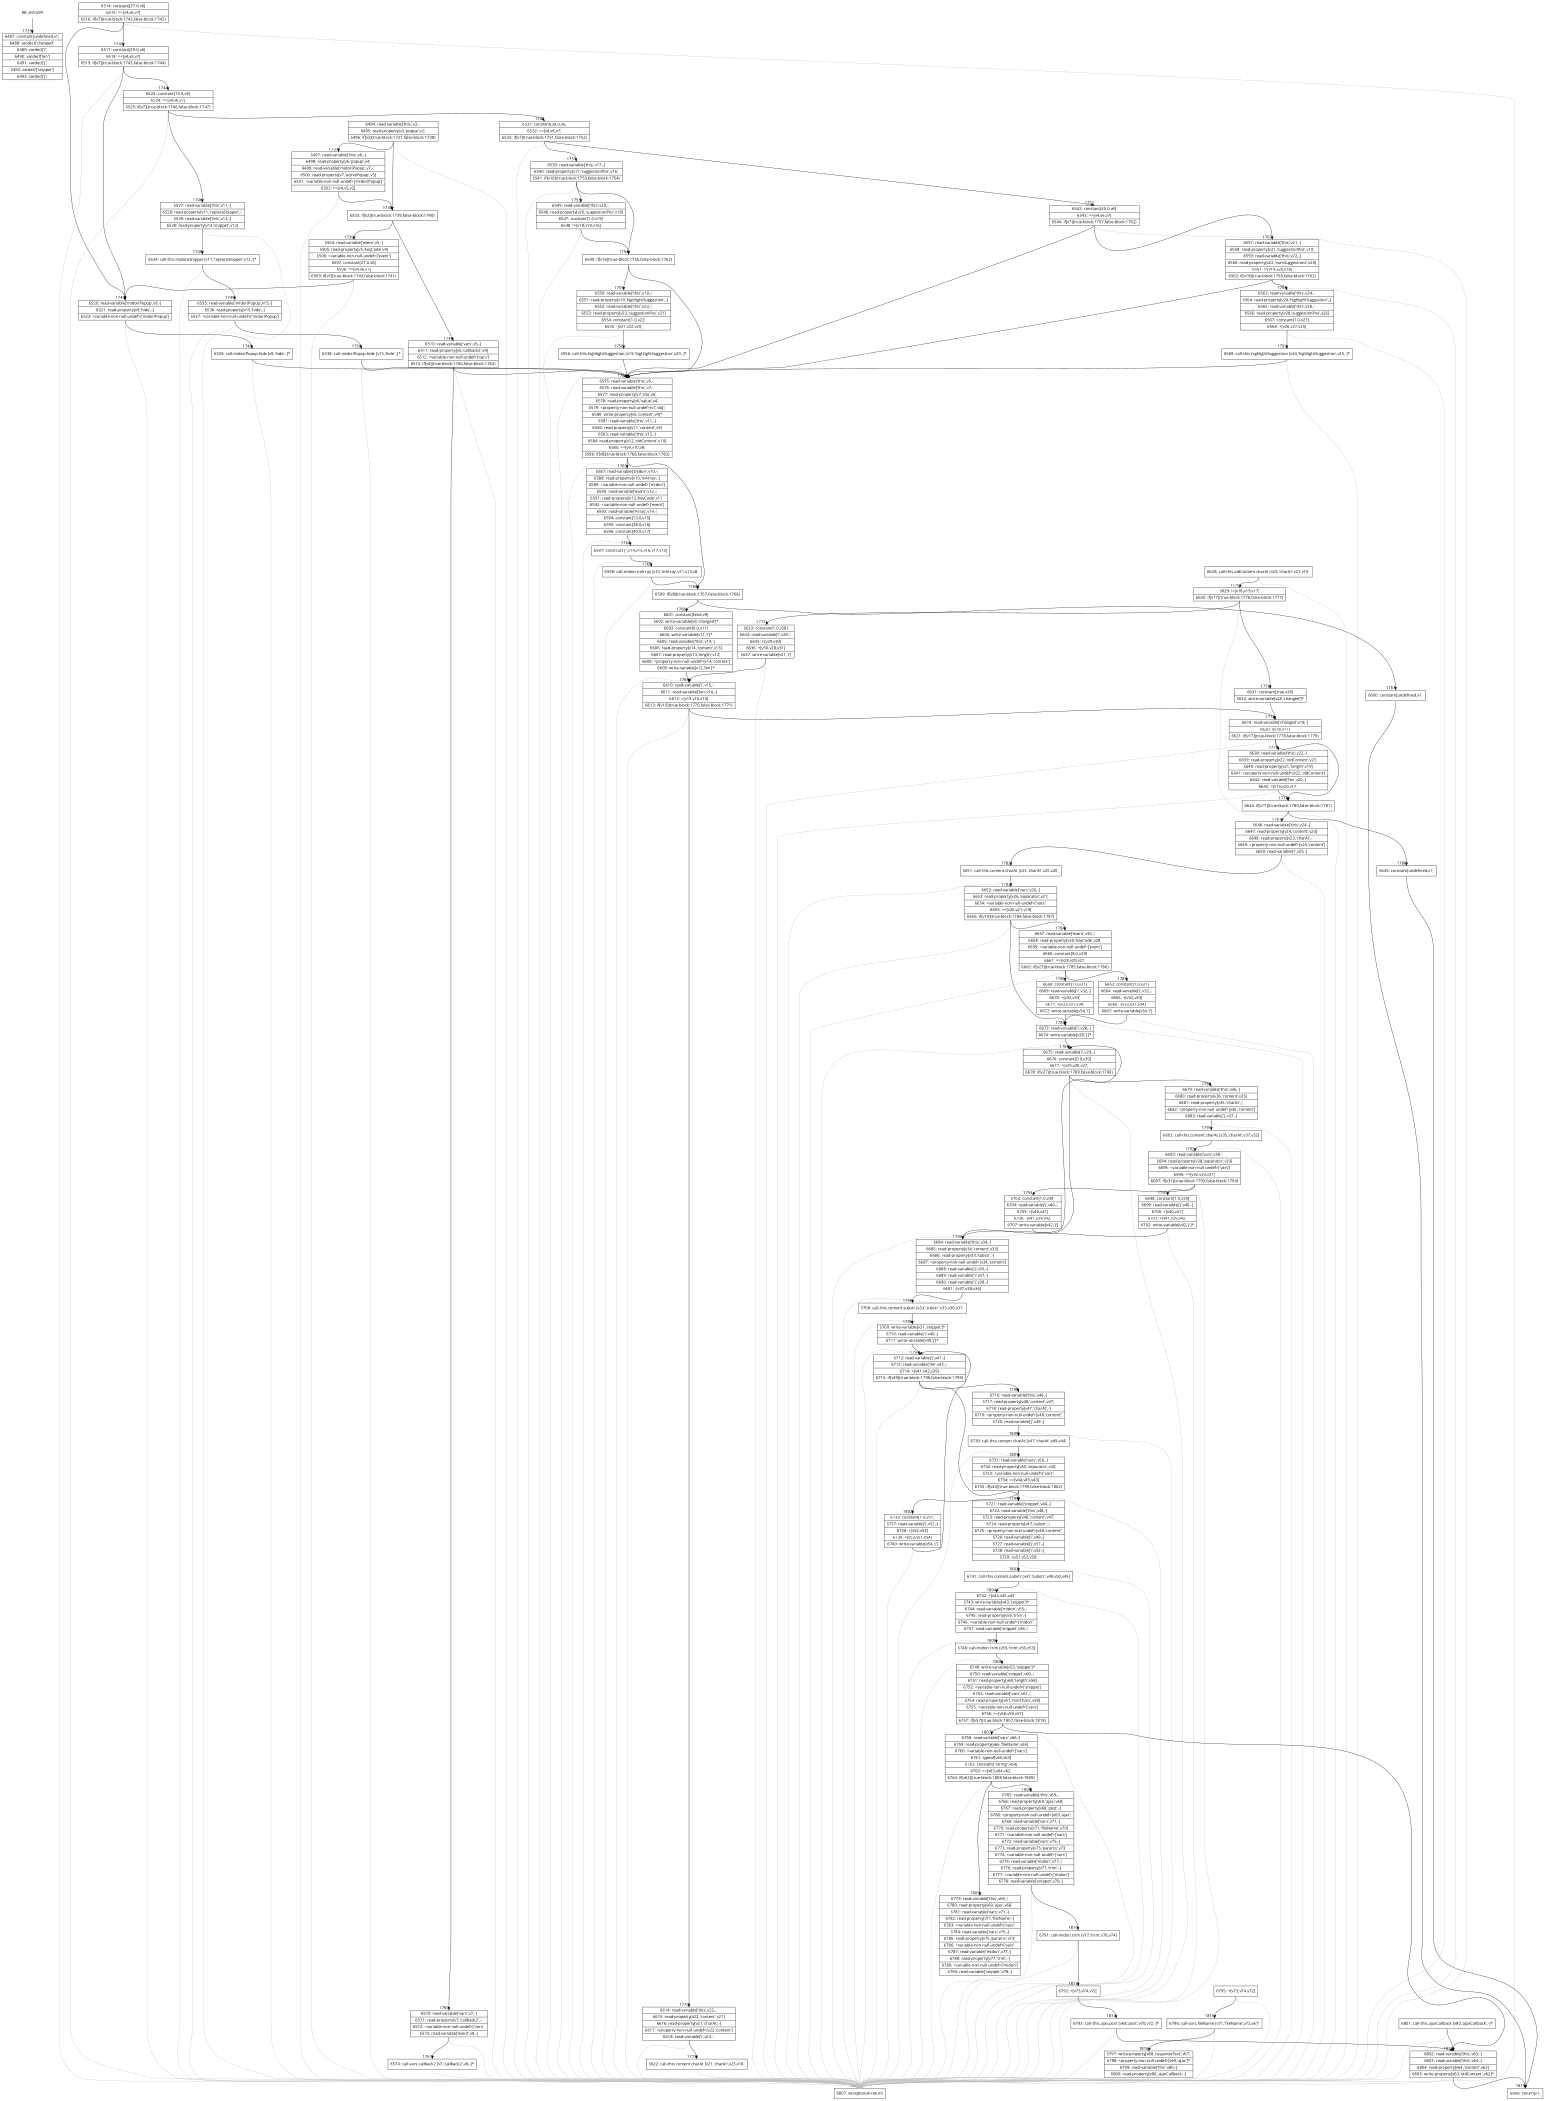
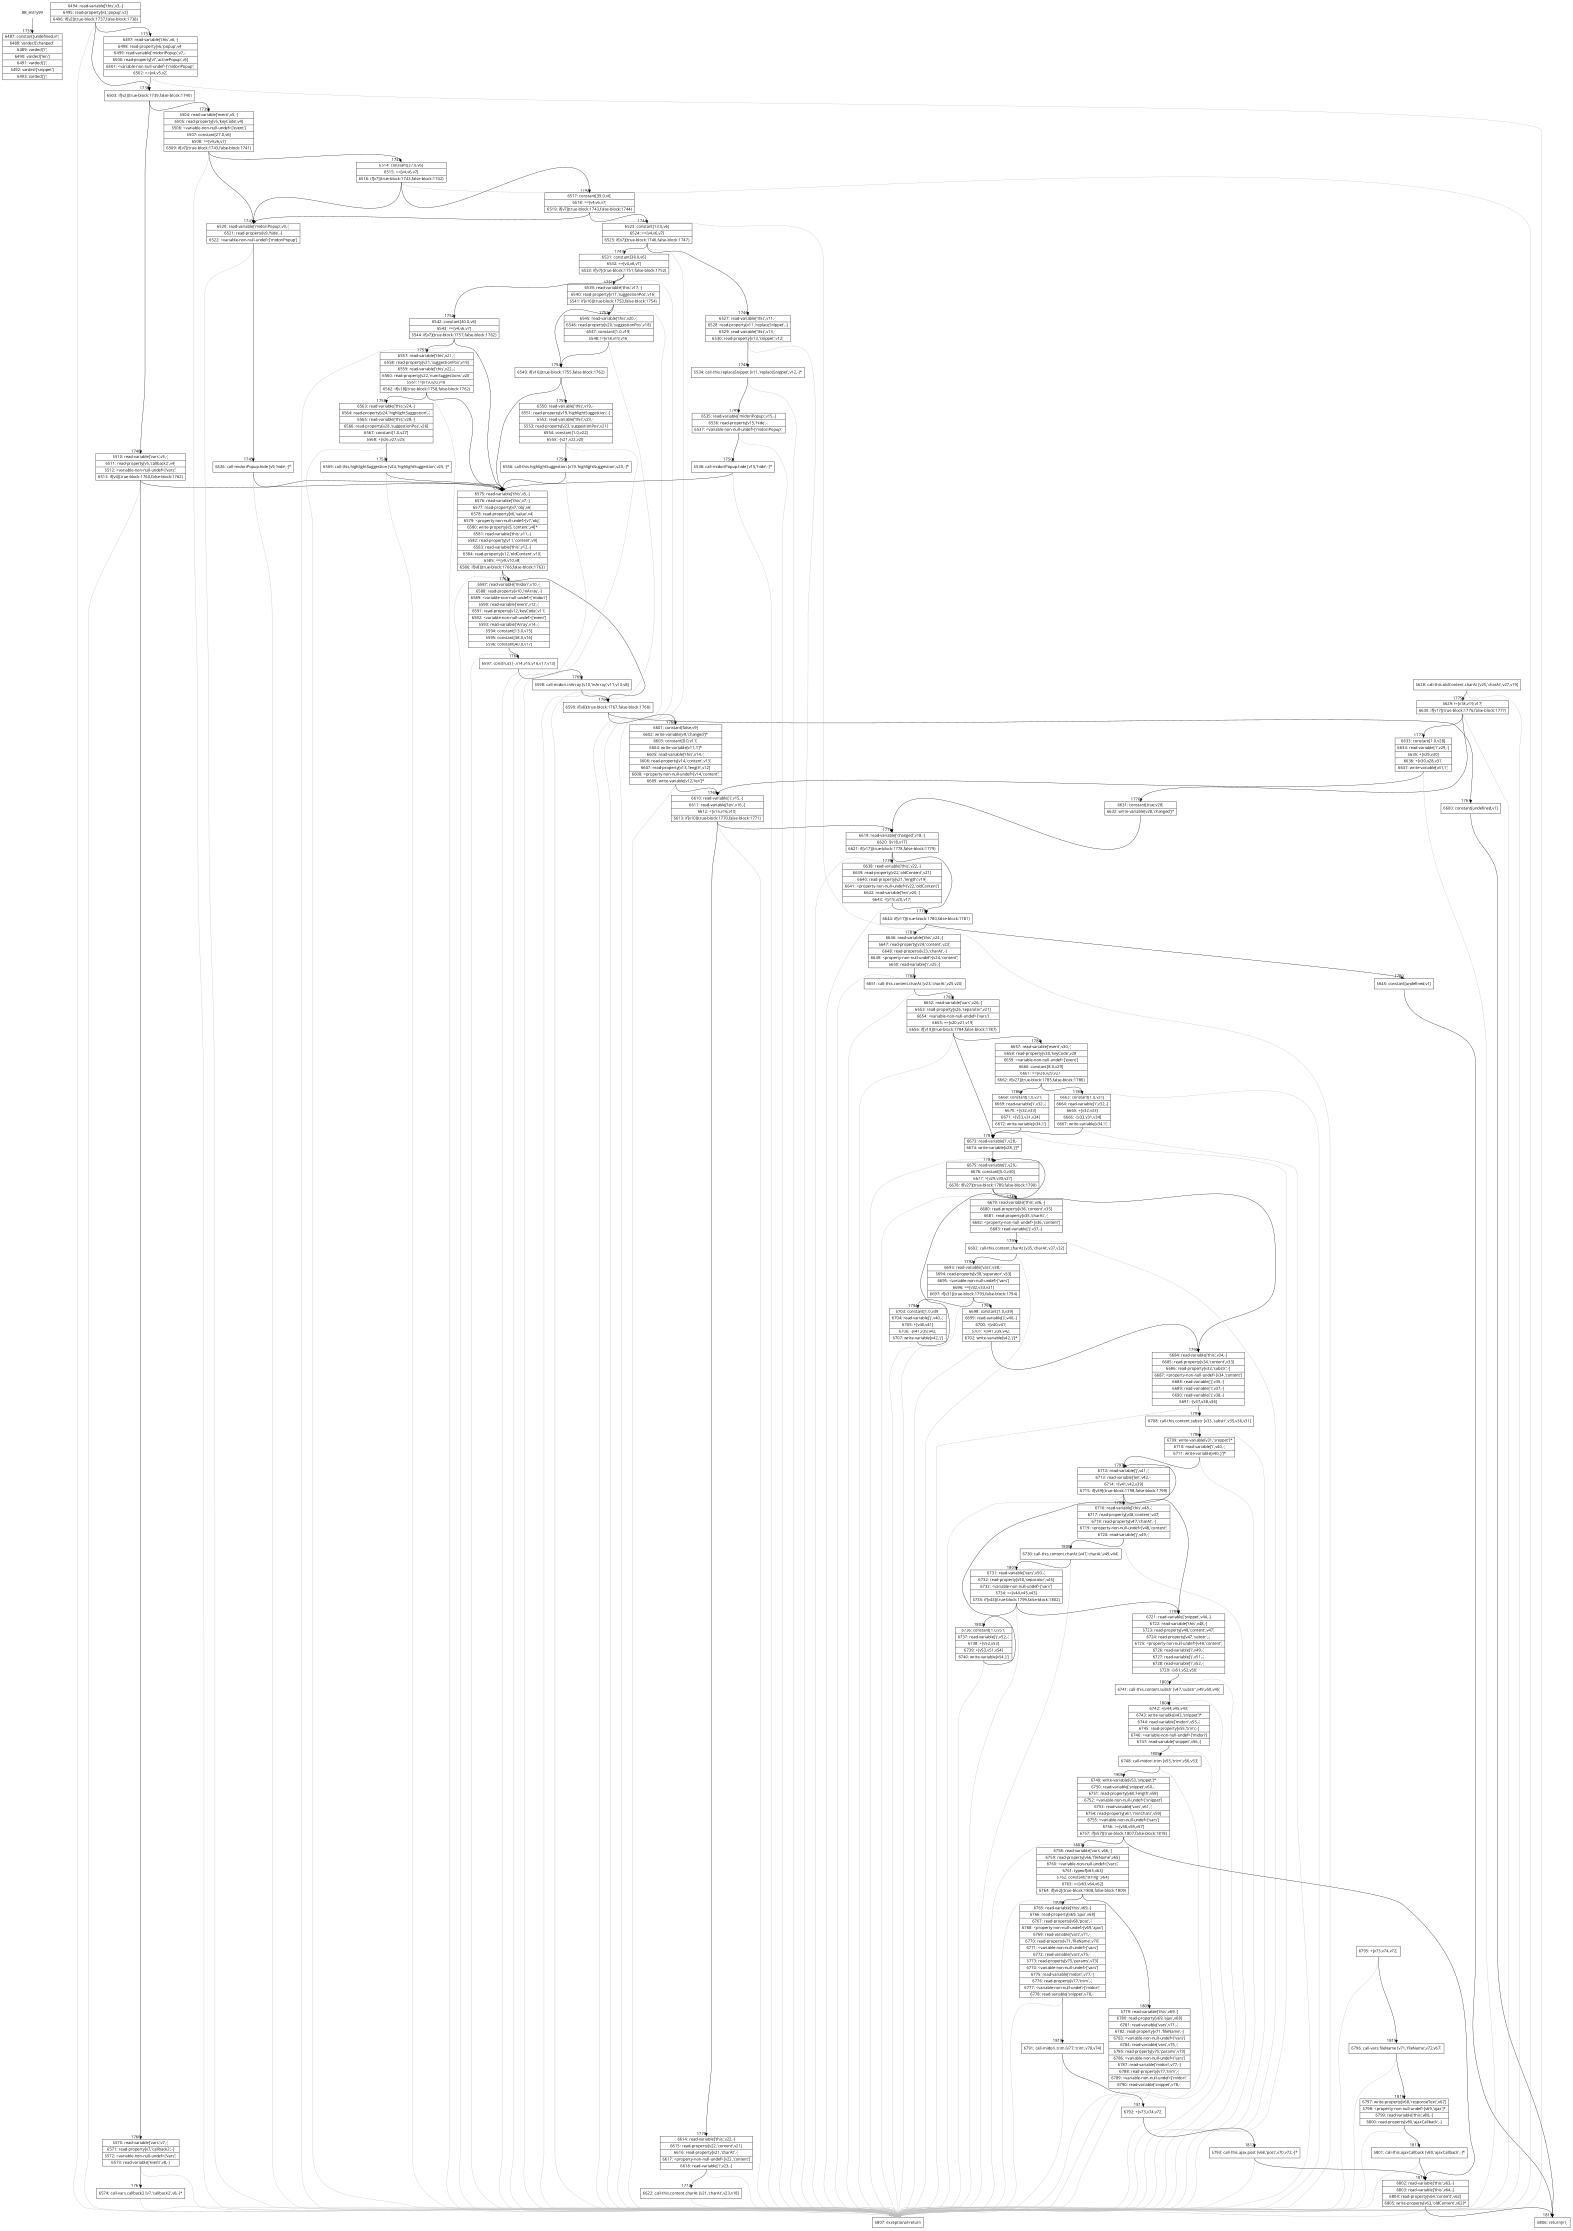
edge "6504: read-variable['event',v5,-]" -> "6514: constant[37.0,v6]": added
edge "6797: write-property[v68,'responseText',v67]" -> "6801: call-this.ajaxCallback [v80,'ajaxCallback',-]*": added
